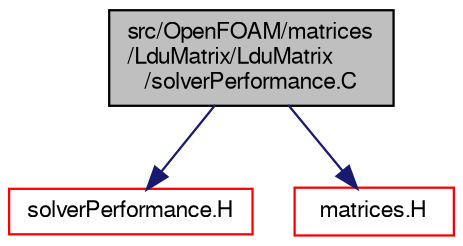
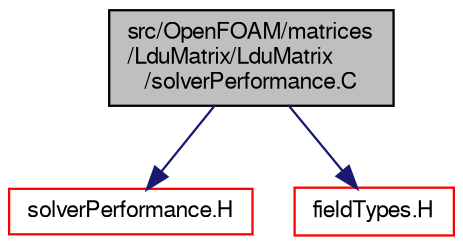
node "matrices.H": label "matrices.H" -> "fieldTypes.H"
